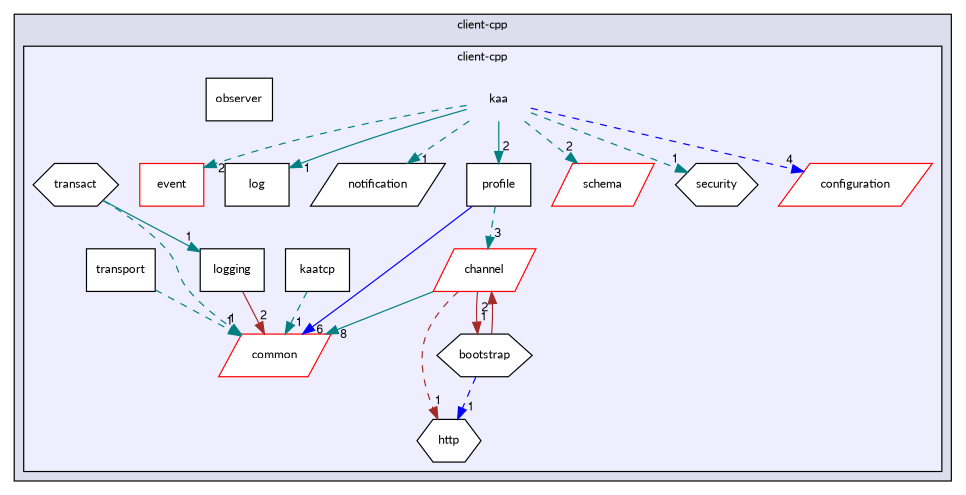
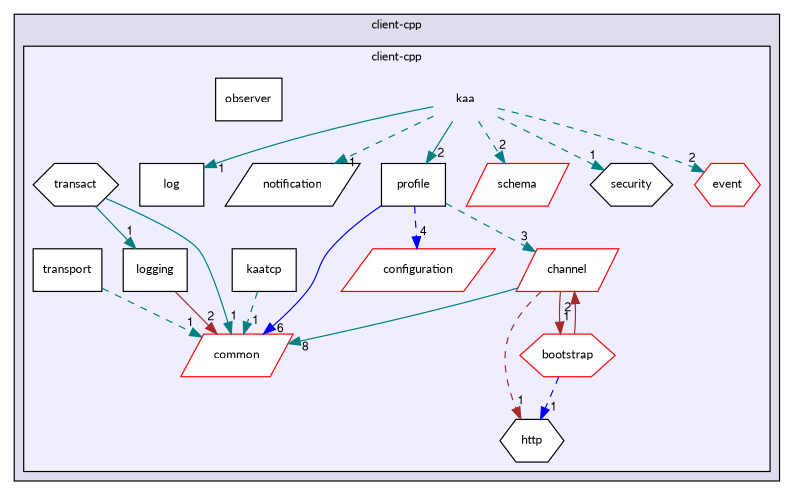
edge "kaa" -> "configuration": now "profile" -> "configuration"
node "event": shape box -> hexagon
edge "transact" -> "common": style dashed -> solid
node "bootstrap": color black -> red
